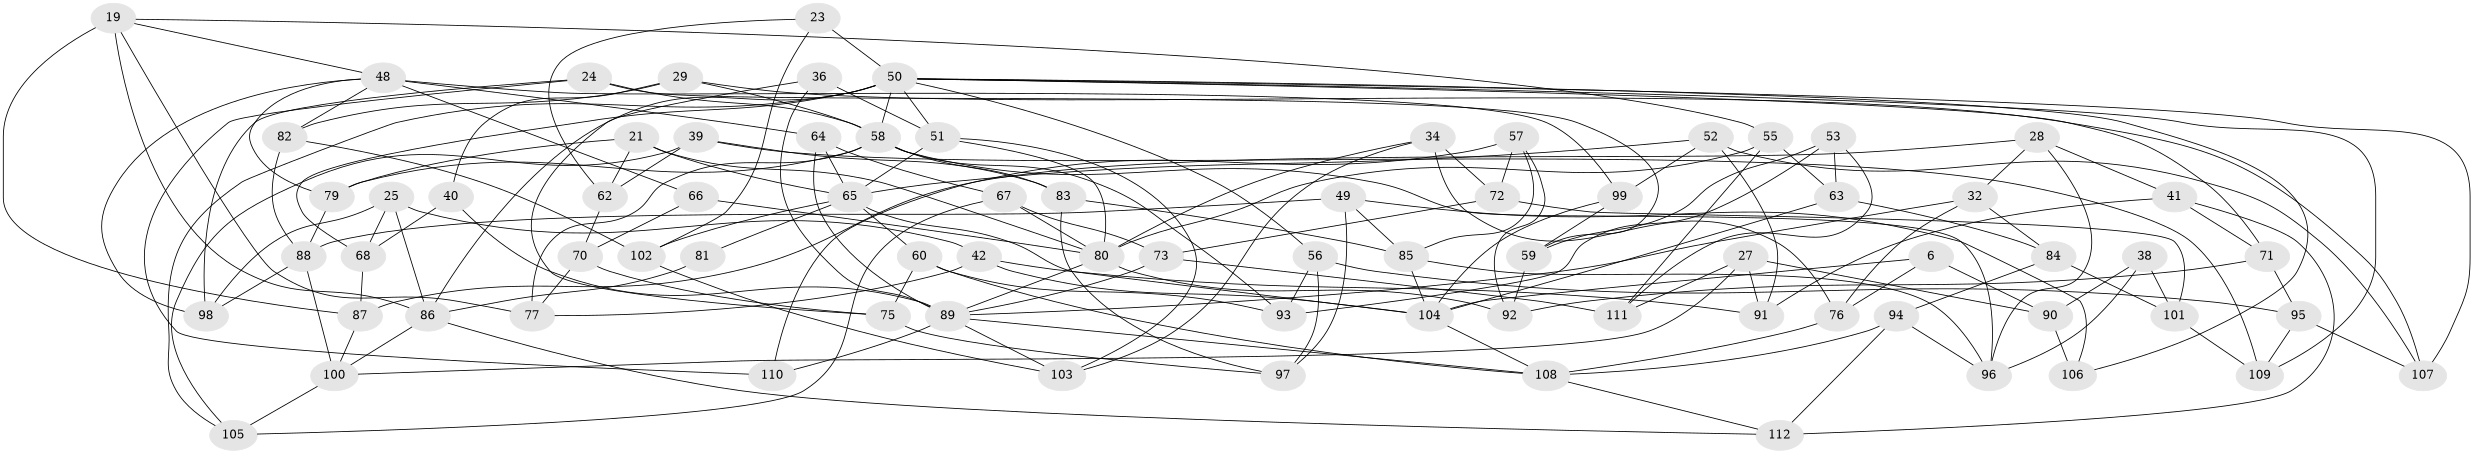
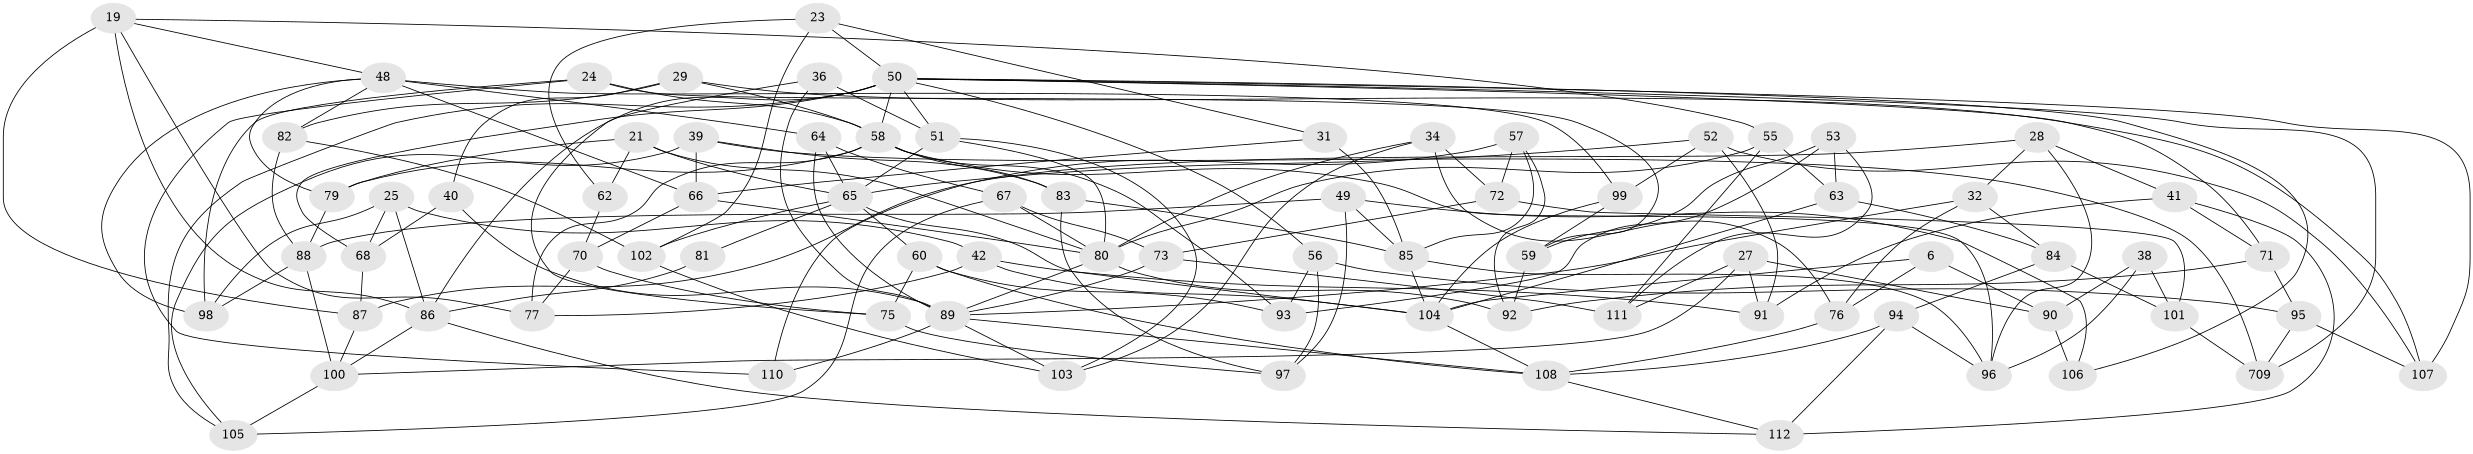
node "31": added
edge "39" -- "62": now "39" -- "66"
node "109": label "109" -> "709"
